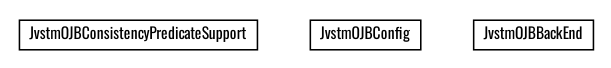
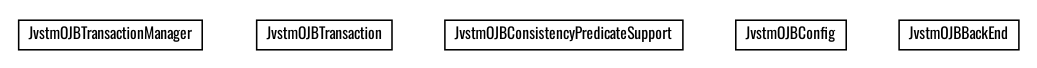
node "JvstmOJBTransactionManager": added
node "JvstmOJBTransaction": added
